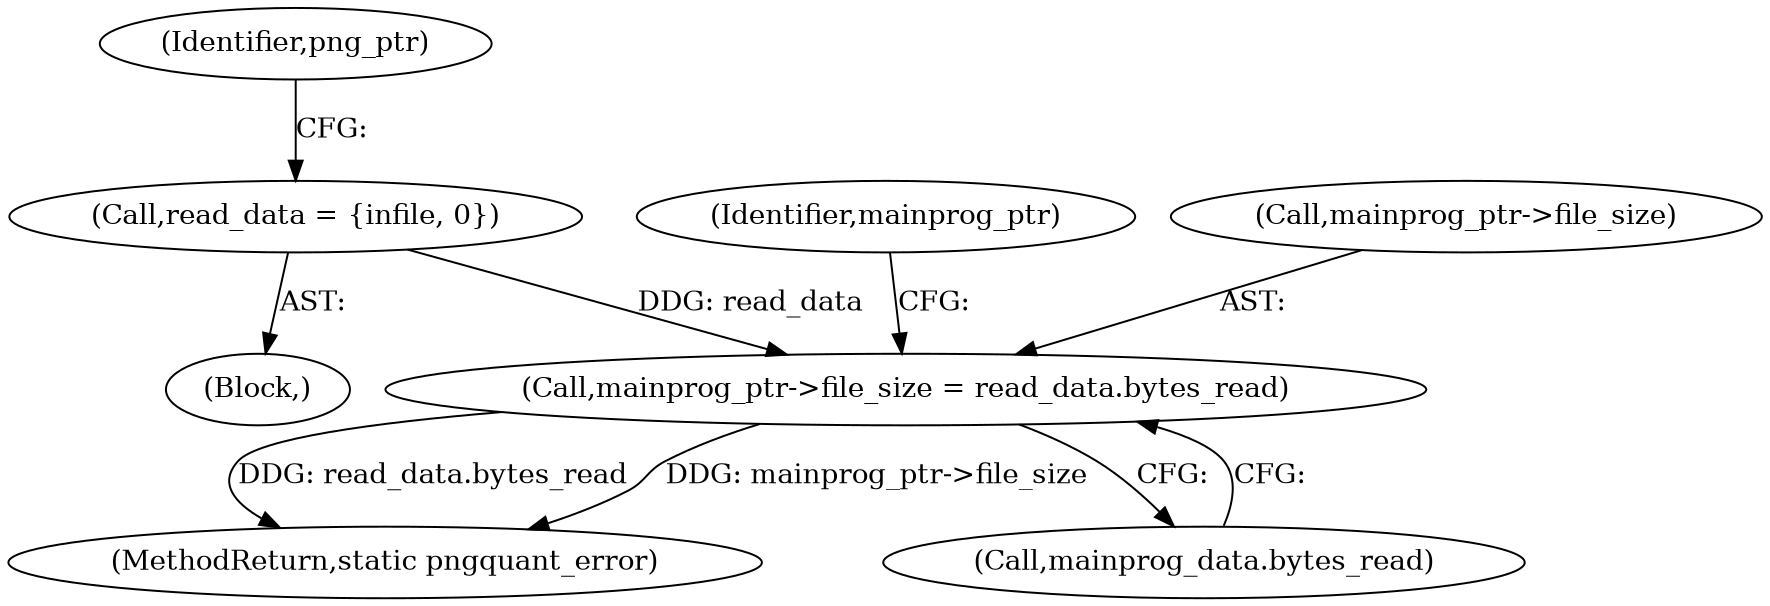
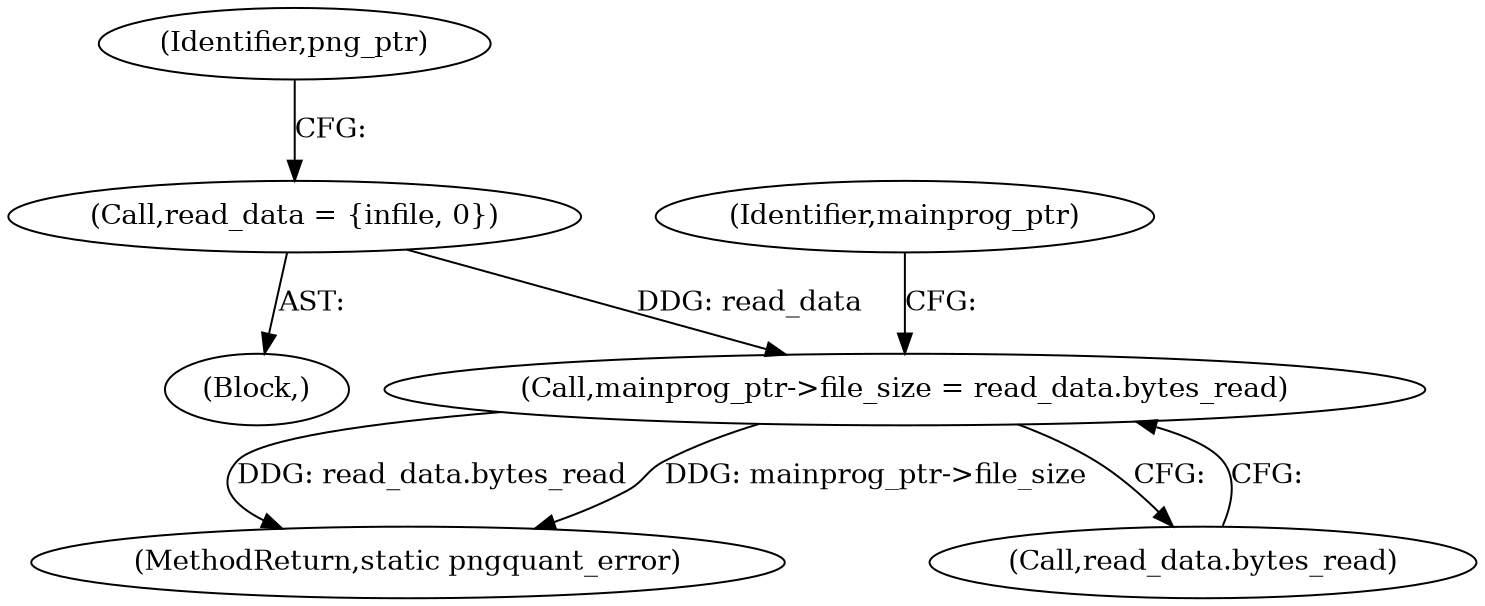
node "(Call,mainprog_ptr->file_size)": removed
node "(Call,mainprog_data.bytes_read)": label "(Call,mainprog_data.bytes_read)" -> "(Call,read_data.bytes_read)"
